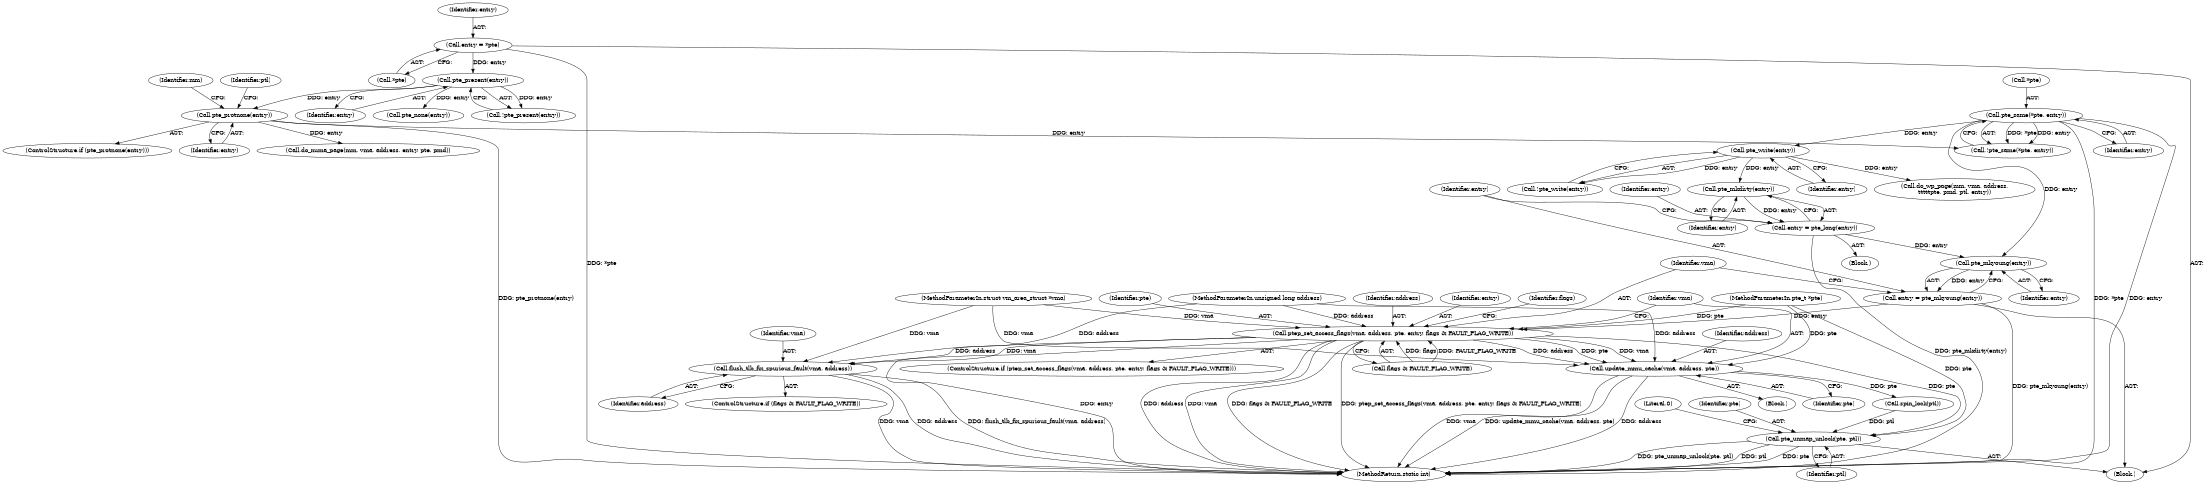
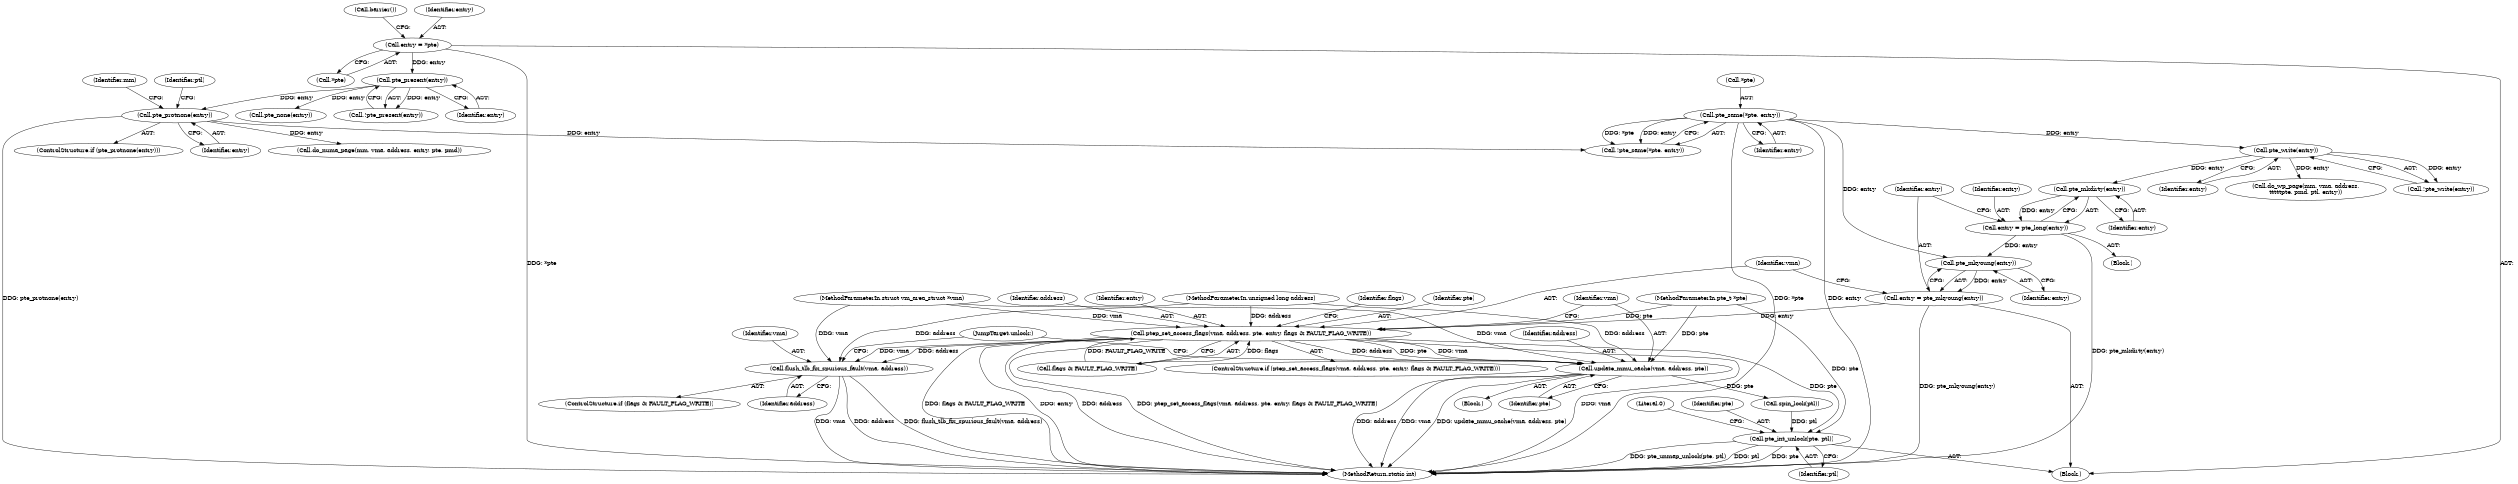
node "(Call,barrier())": added
node "(JumpTarget,unlock:)": added
node "(Call,pte_unmap_unlock(pte, ptl))": label "(Call,pte_unmap_unlock(pte, ptl))" -> "(Call,pte_int_unlock(pte, ptl))"
